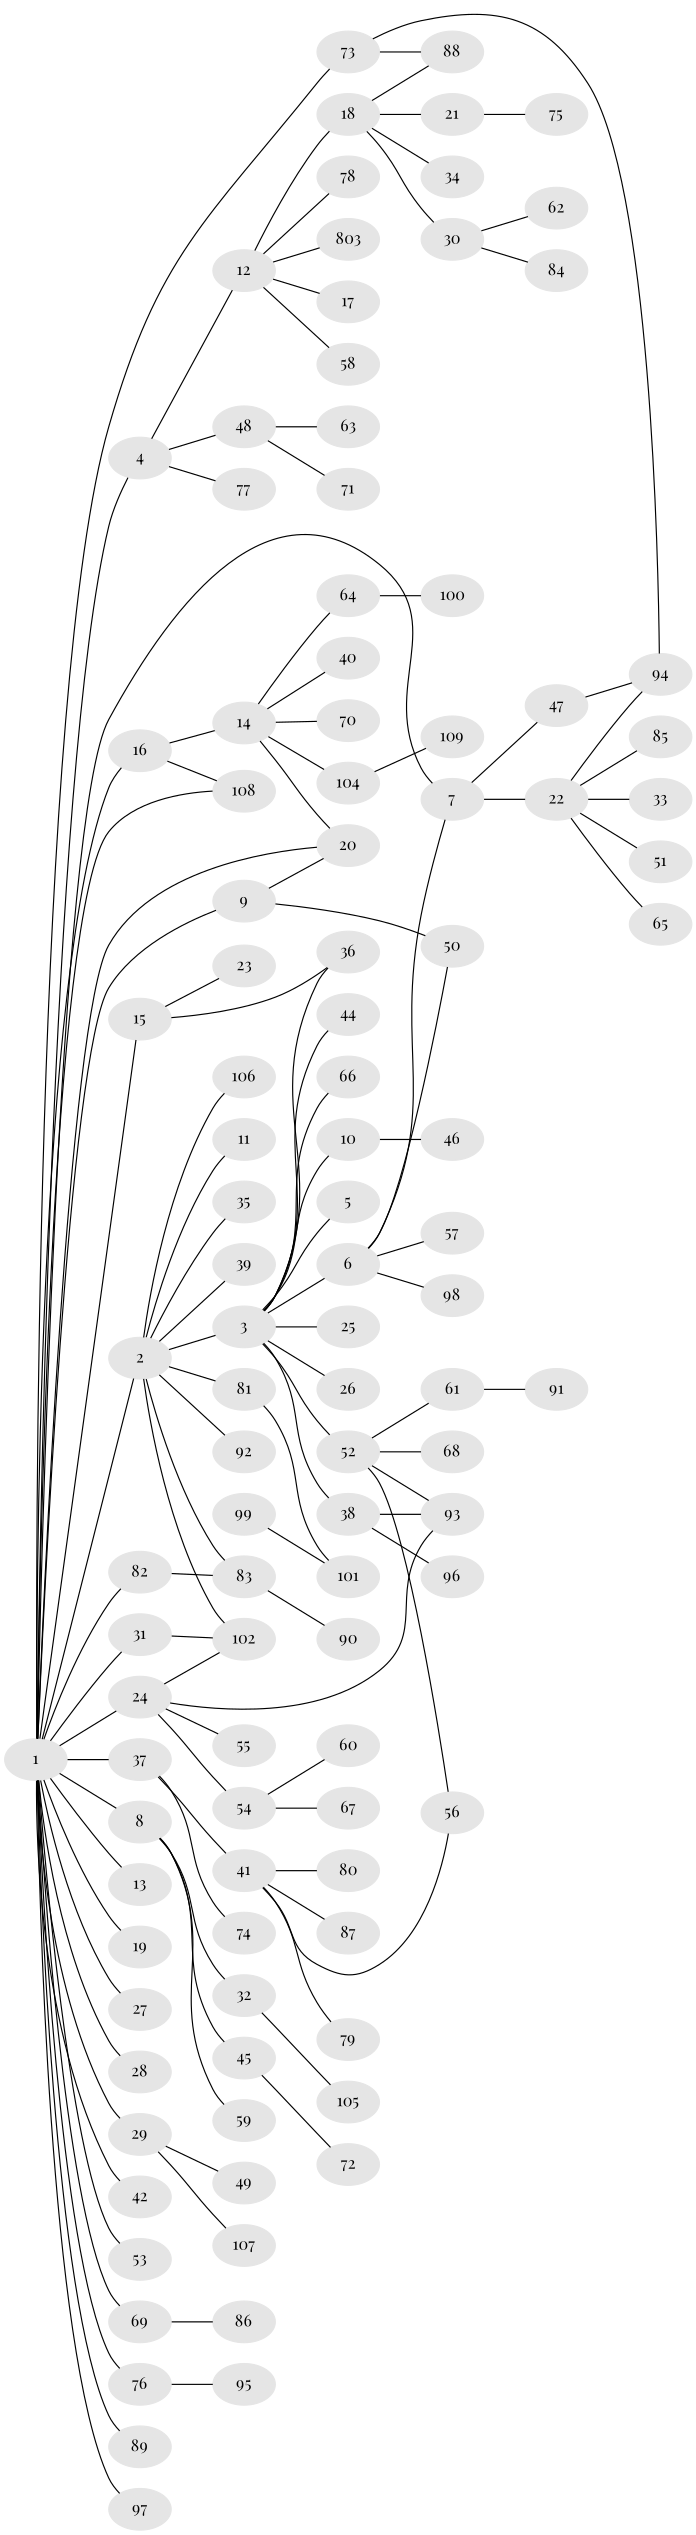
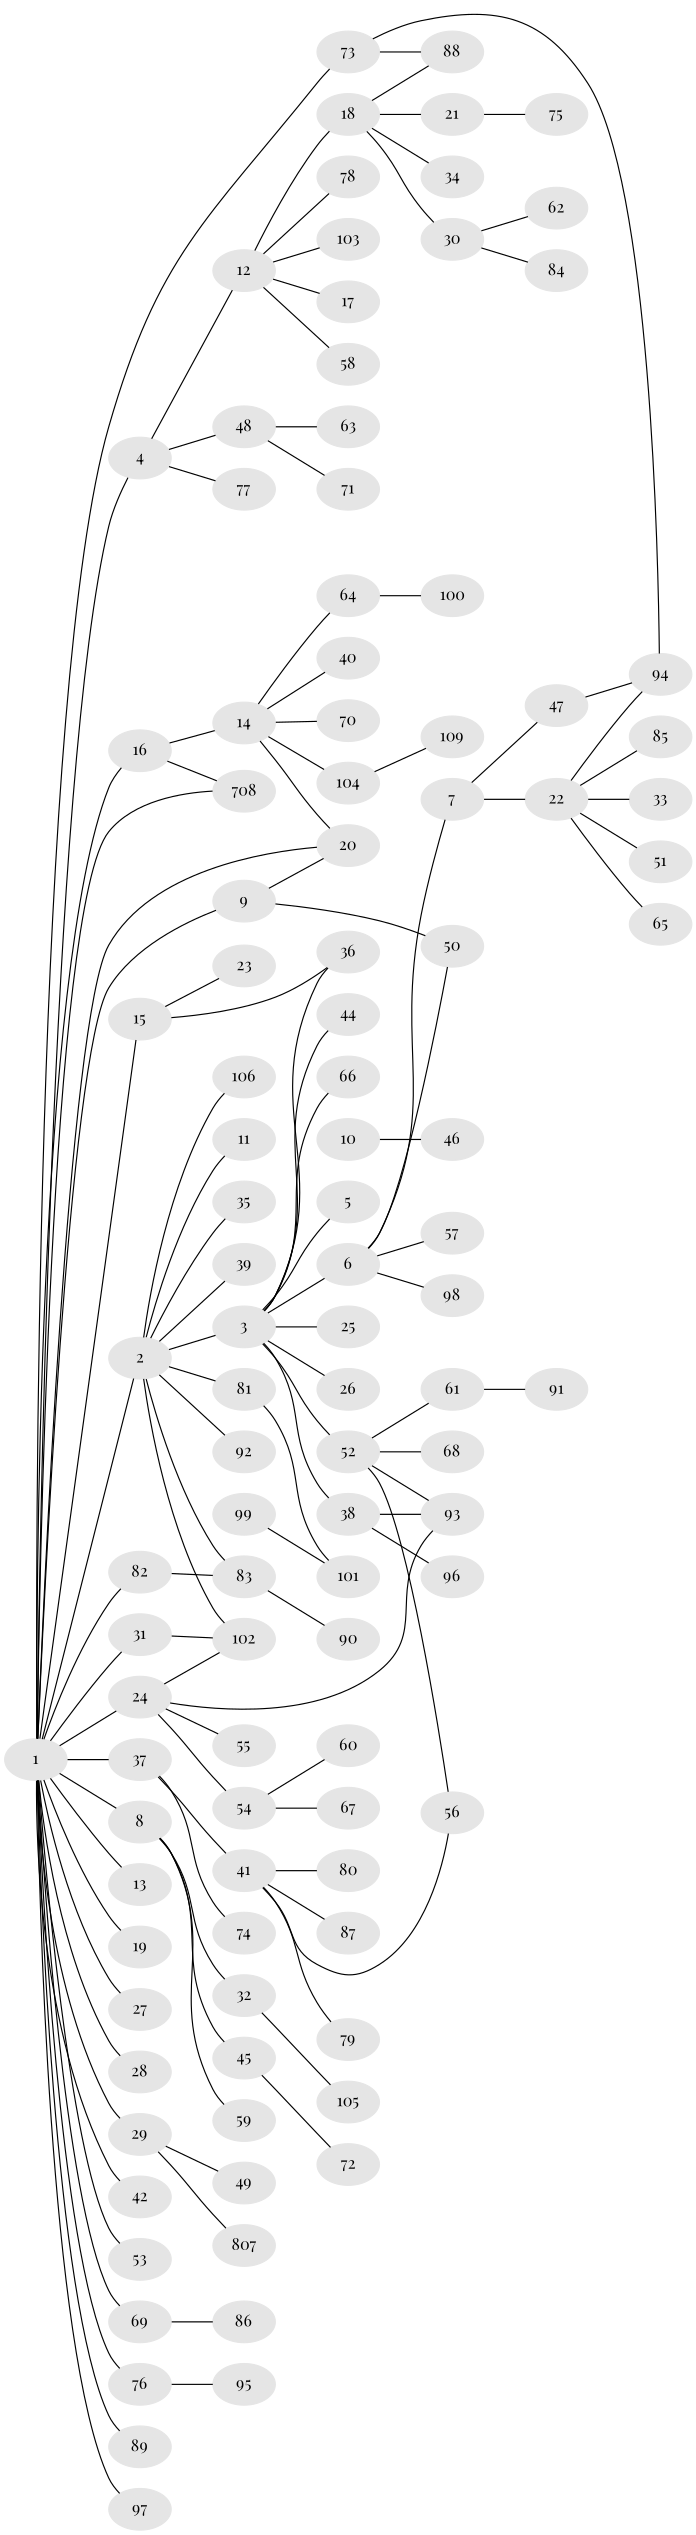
node "803": label "803" -> "103"
node "108": label "108" -> "708"
edge "7" -- "1": removed
edge "10" -- "3": removed
node "107": label "107" -> "807"
